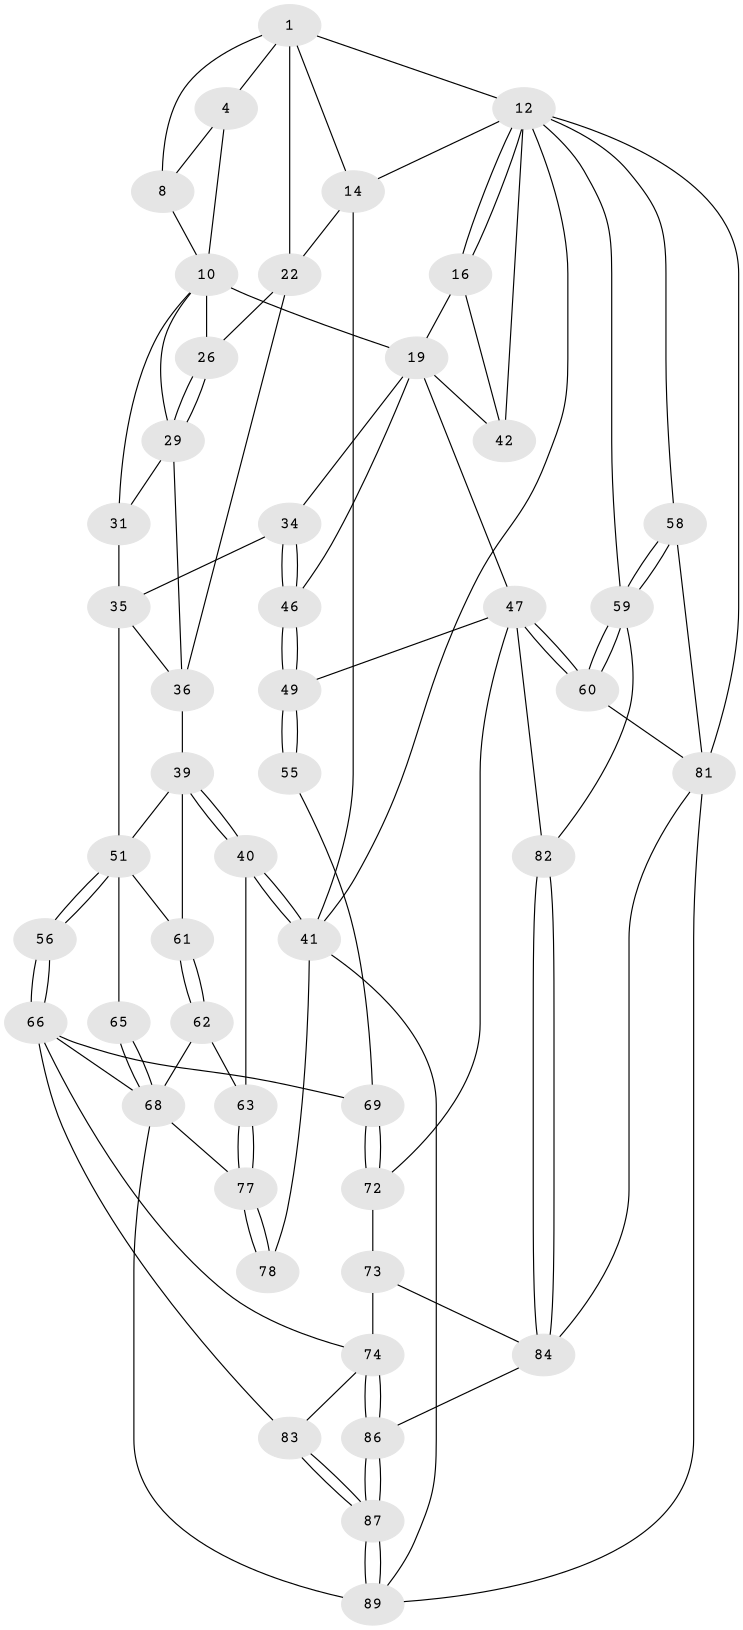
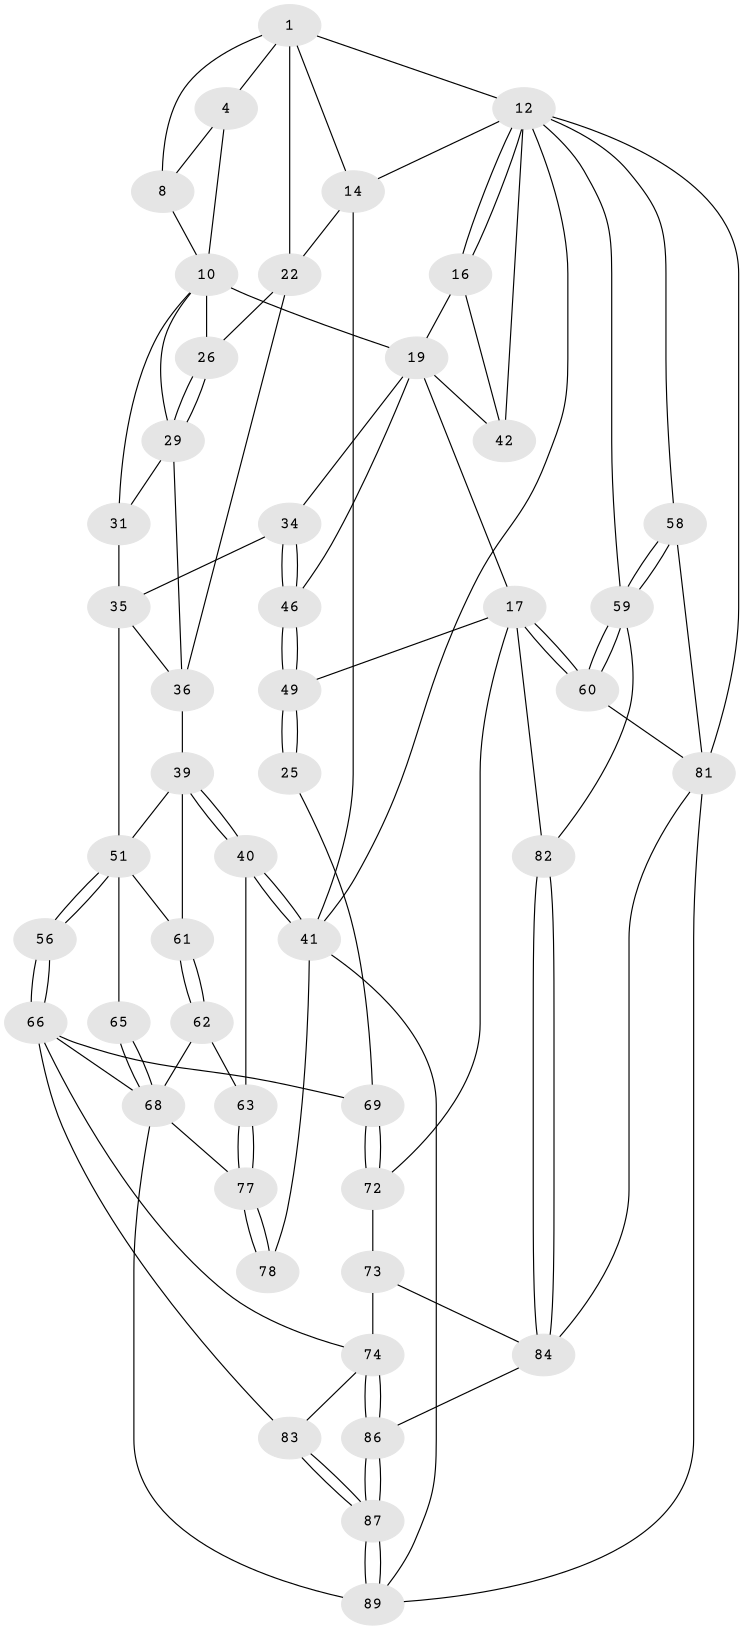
node "47": label "47" -> "17"
node "55": label "55" -> "25"
